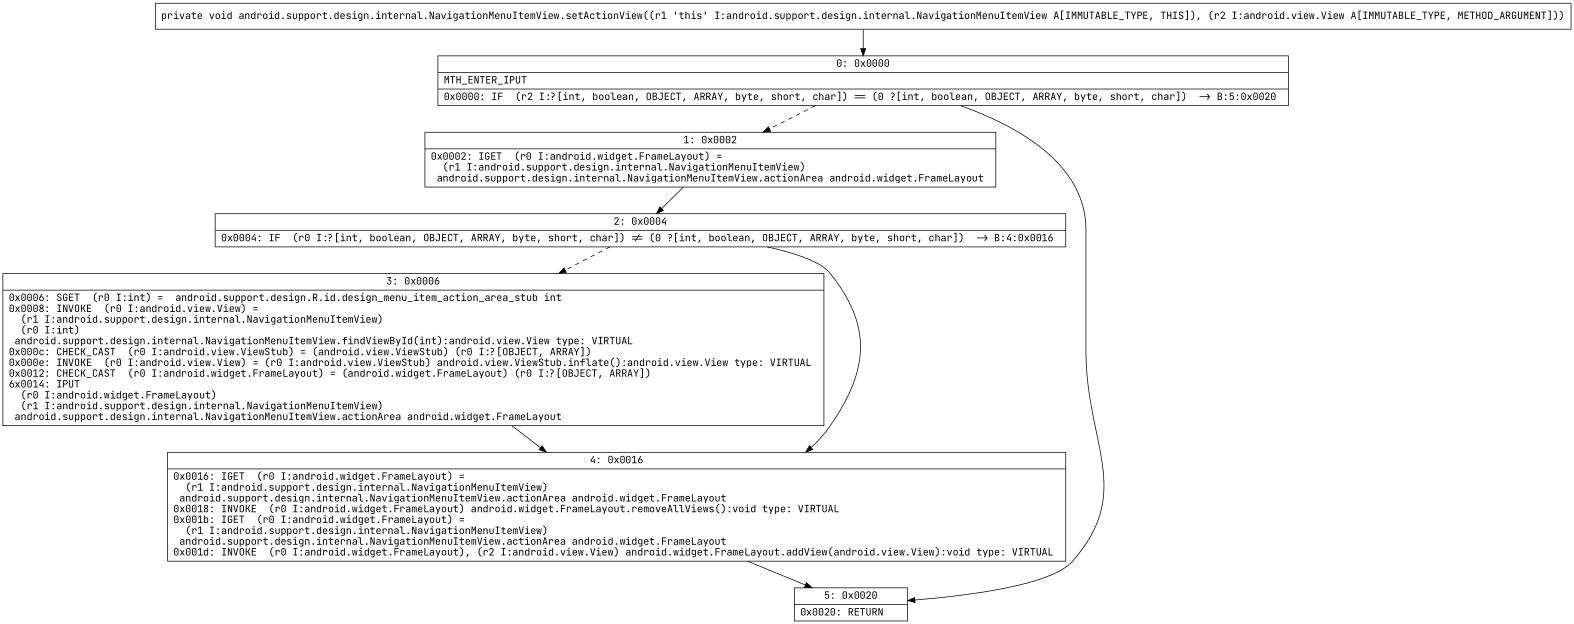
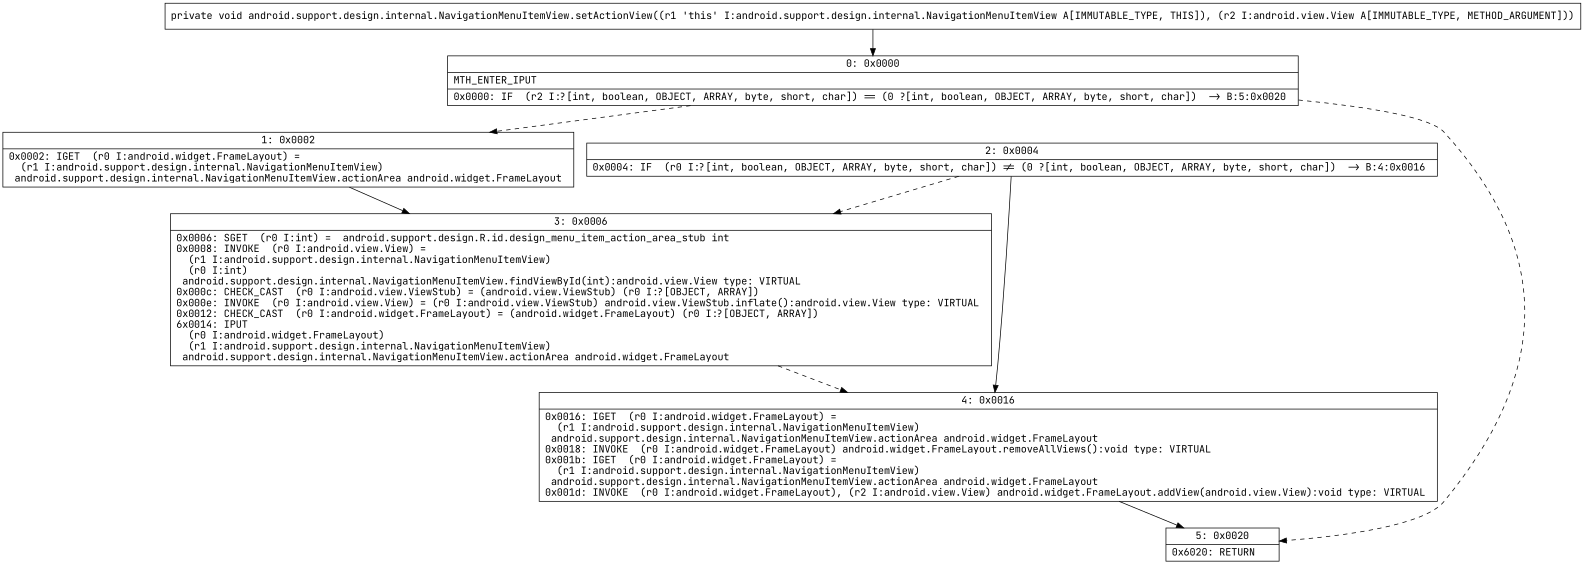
edge "1: 0x0002" -> "2: 0x0004": now "1: 0x0002" -> "3: 0x0006"
edge "0: 0x0000" -> "5: 0x0020": style solid -> dashed
edge "3: 0x0006" -> "4: 0x0016": style solid -> dashed
node "5: 0x0020": text "0x0020: RETURN" -> "0x6020: RETURN"
